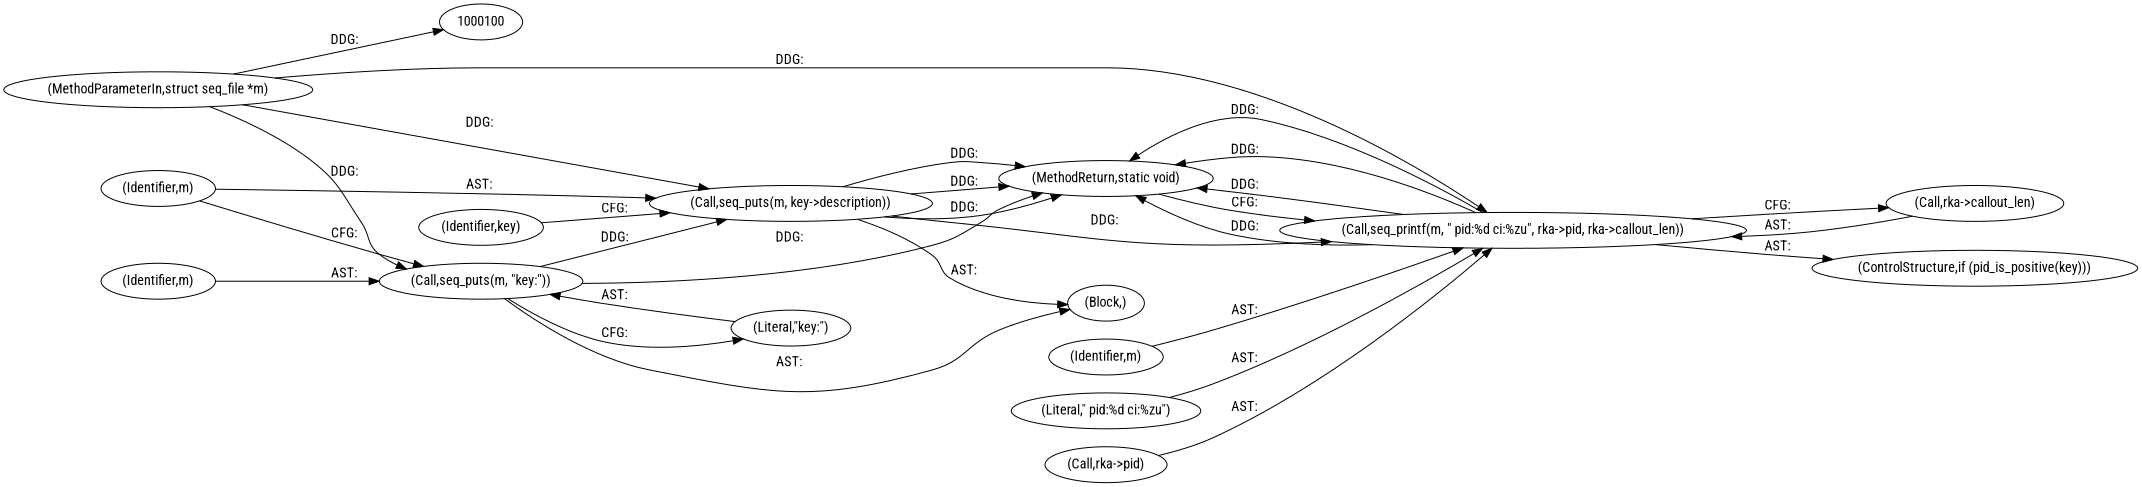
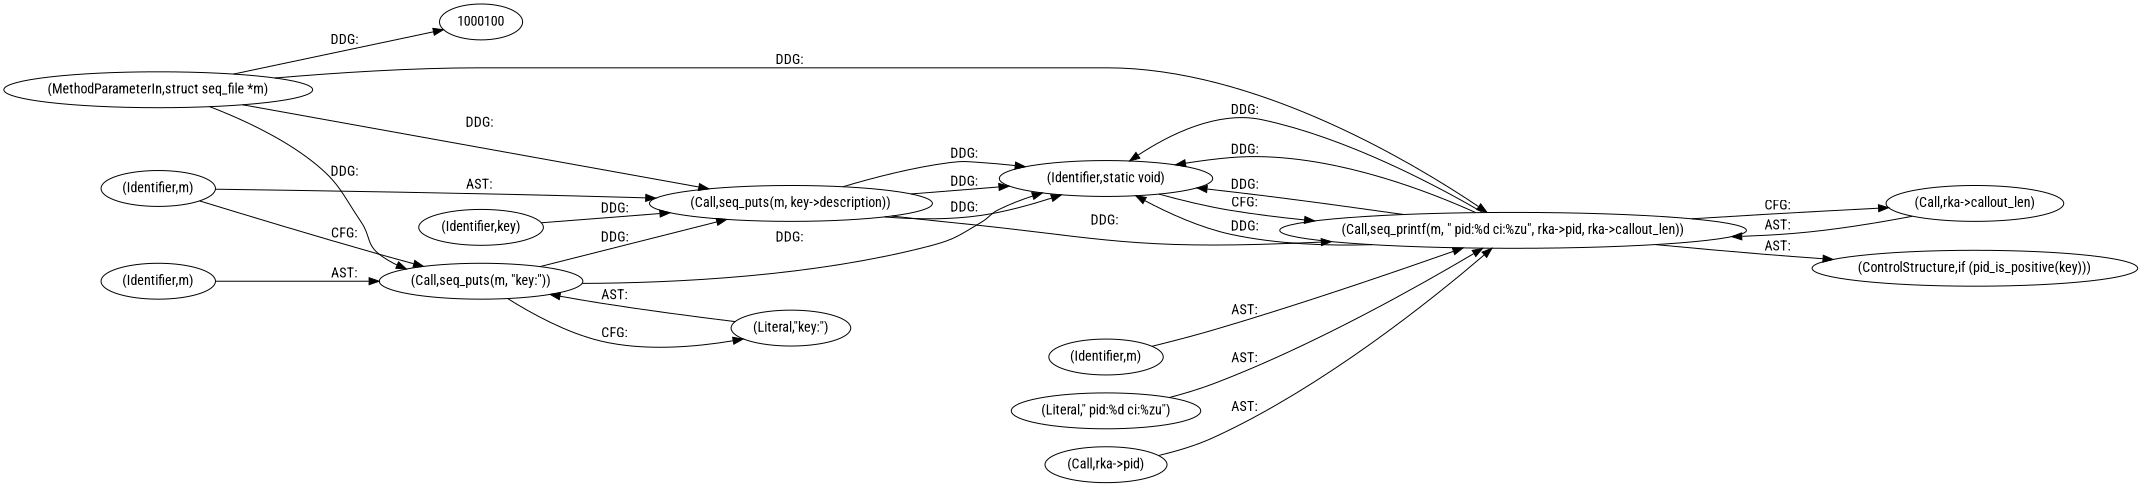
node "(MethodReturn,static void)": label "(MethodReturn,static void)" -> "(Identifier,static void)"
edge "(Identifier,key)" -> "(Call,seq_puts(m, key->description))": label "CFG: " -> "DDG: "
node "(Block,)": removed
